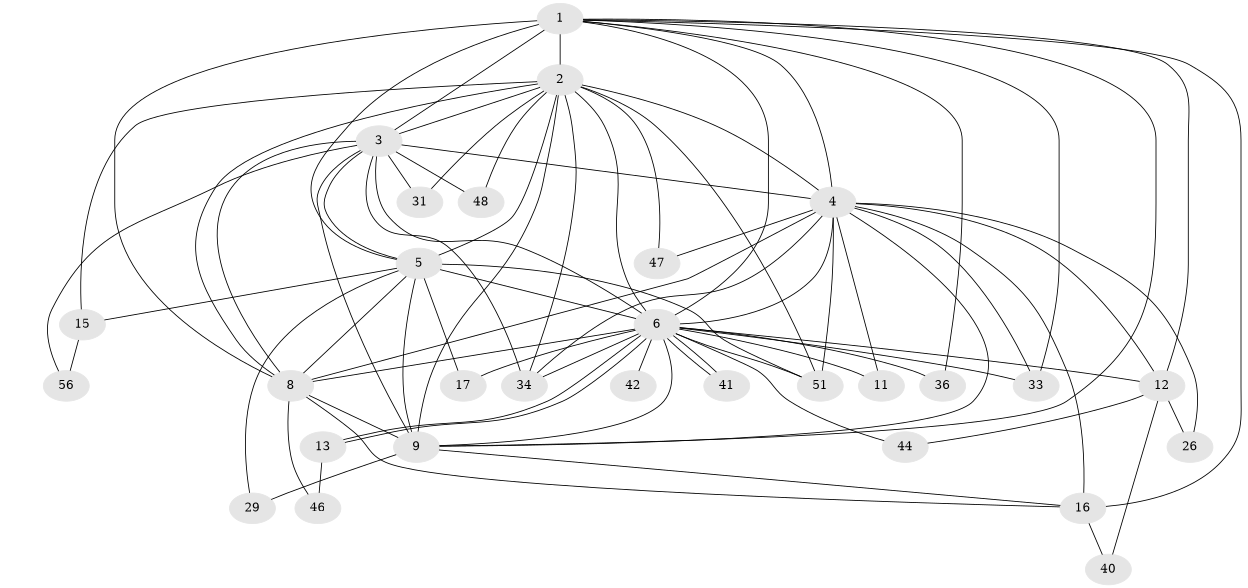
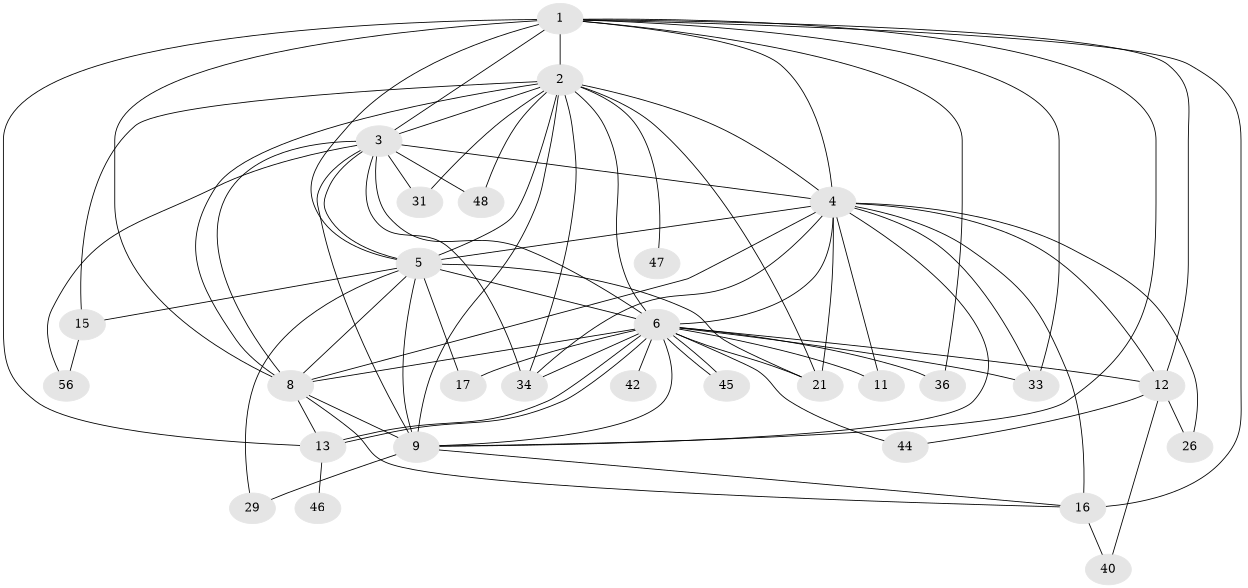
edge "1" -- "6": now "1" -- "13"
edge "4" -- "47": now "4" -- "5"
node "41": label "41" -> "45"
node "51": label "51" -> "21"
edge "8" -- "46": now "8" -- "13"
